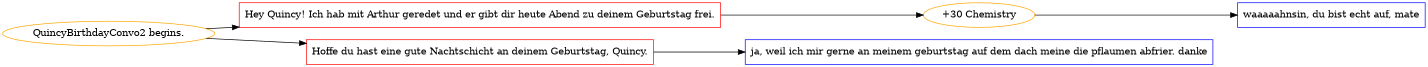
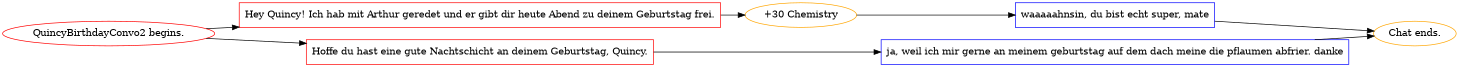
node "waaaaahnsin, du bist echt auf, mate": label "waaaaahnsin, du bist echt auf, mate" -> "waaaaahnsin, du bist echt super, mate"
node "QuincyBirthdayConvo2 begins.": color orange -> red
node "Chat ends.": added
